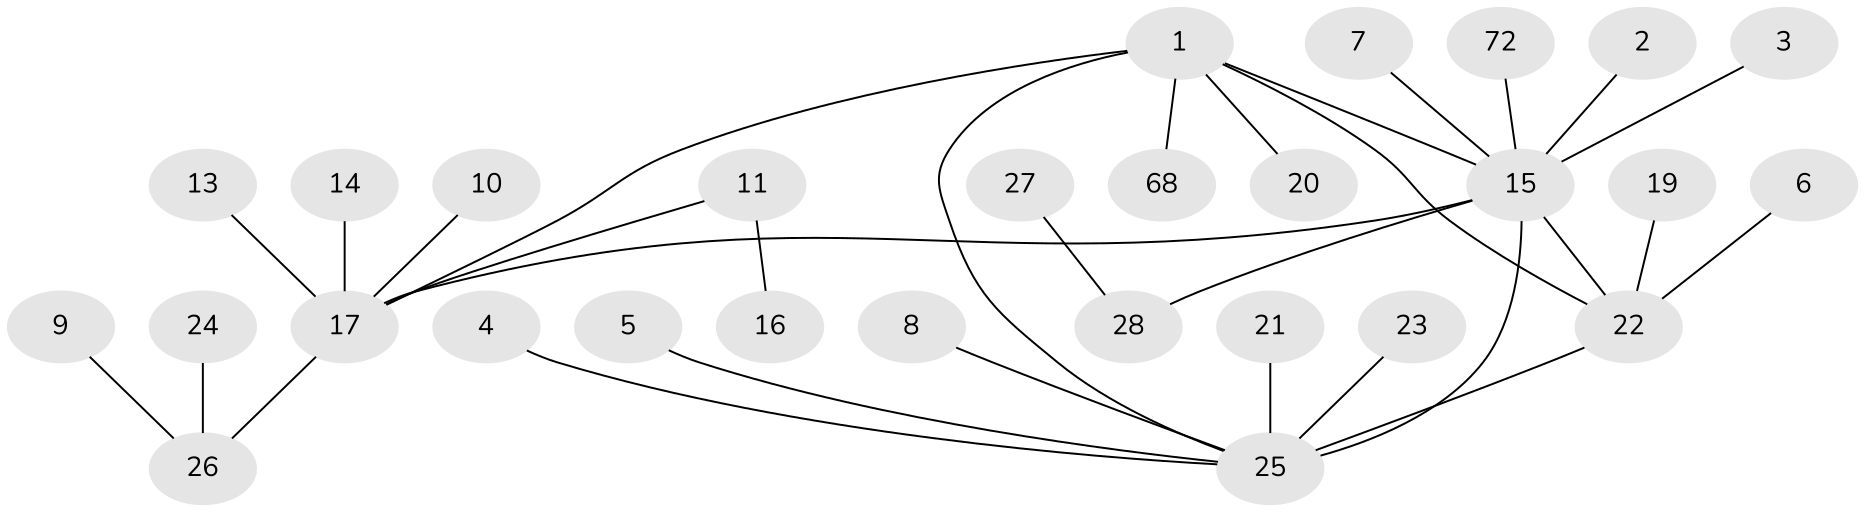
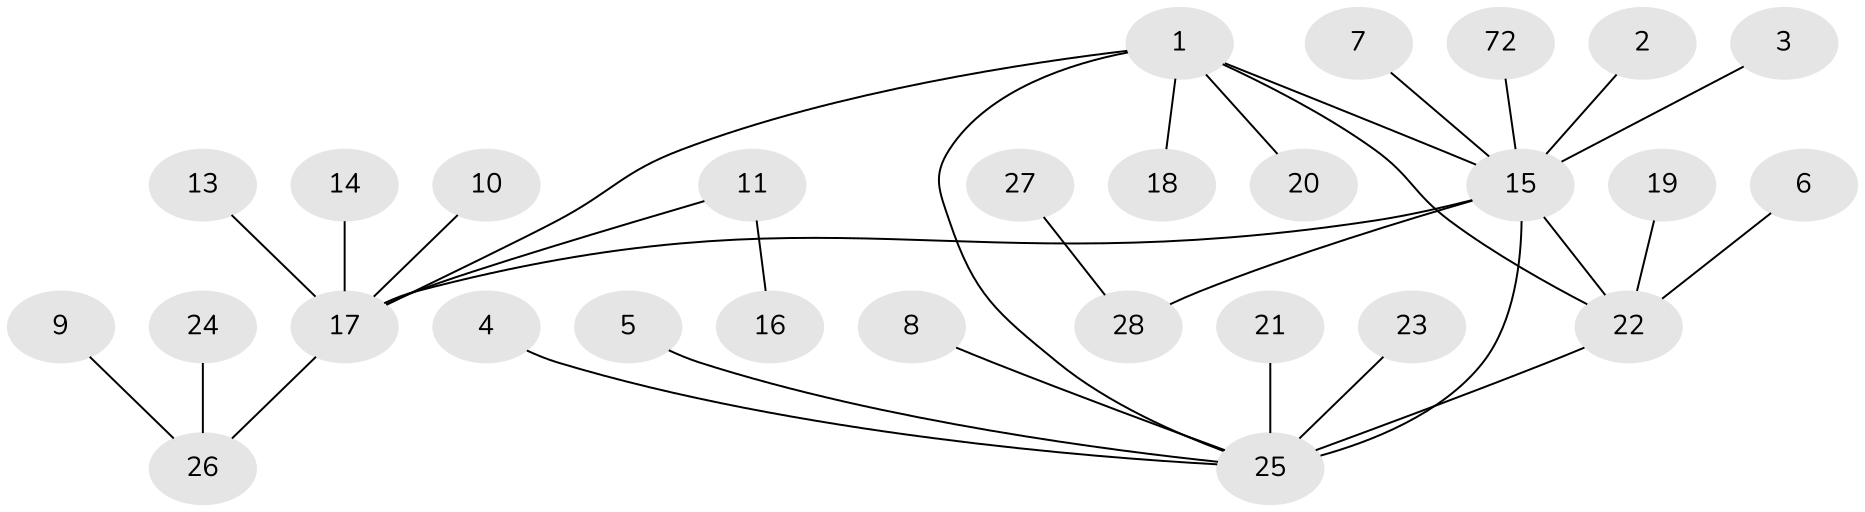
node "68": label "68" -> "18"
